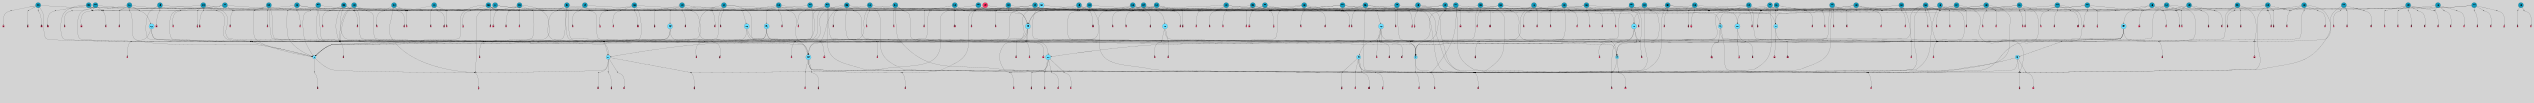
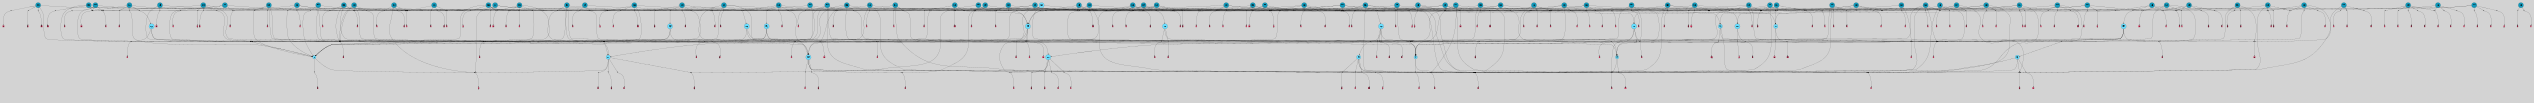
node "T439": fillcolor #ff3366 -> #1199bb
node "T411": removed
